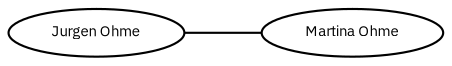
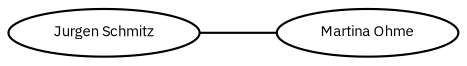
node "Jurgen Ohme": label "Jurgen Ohme" -> "Jurgen Schmitz"
